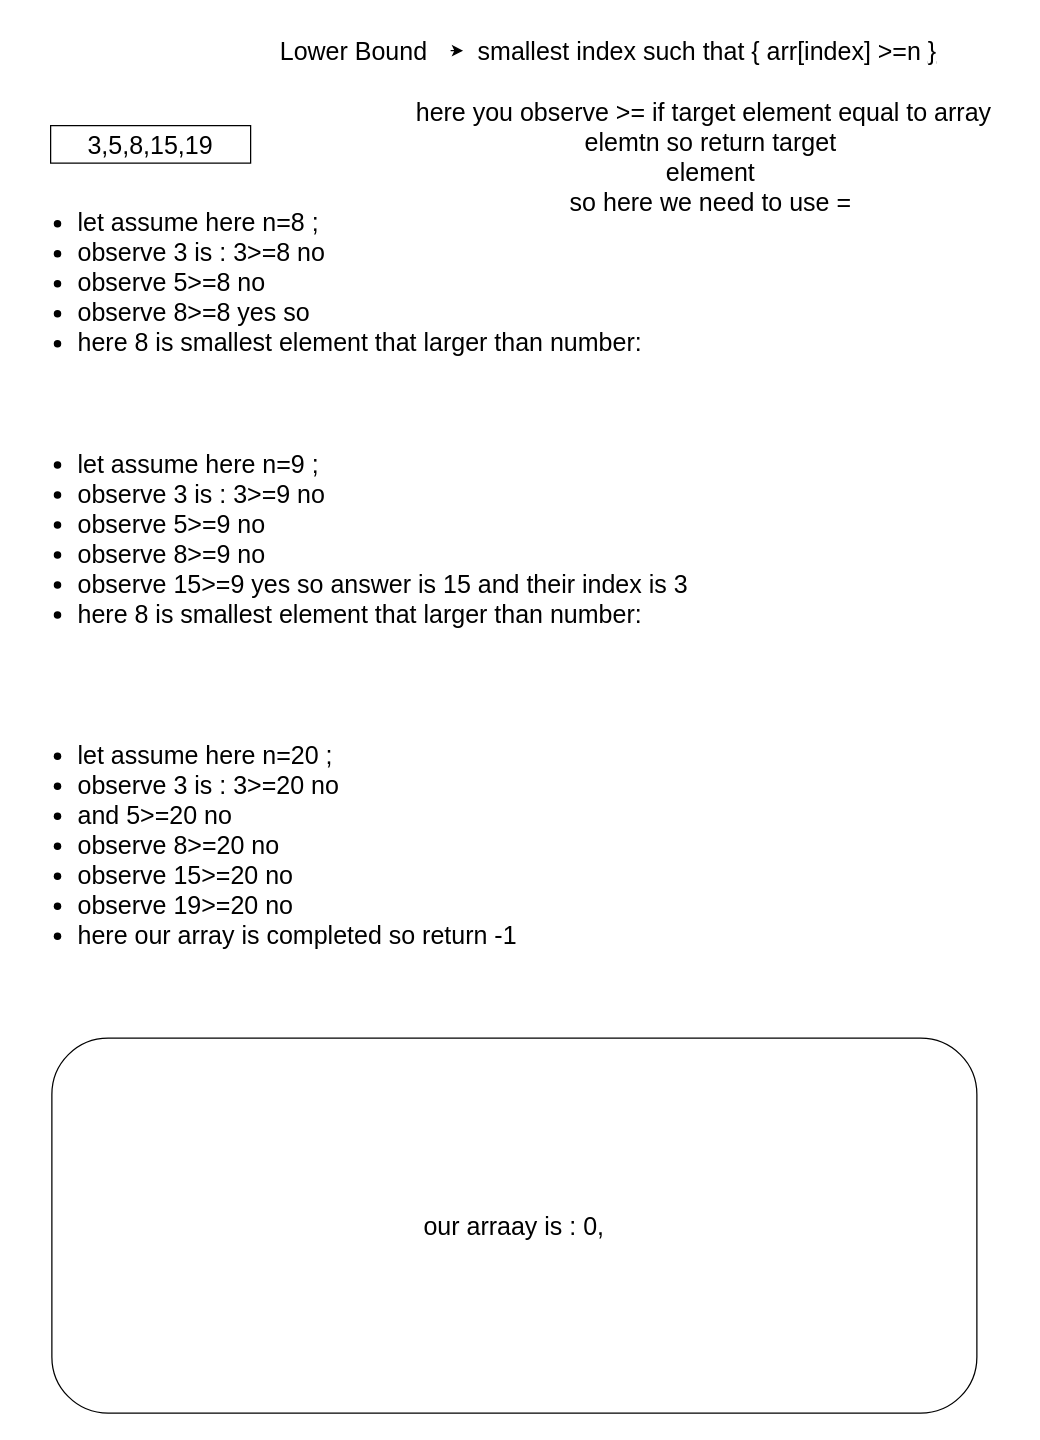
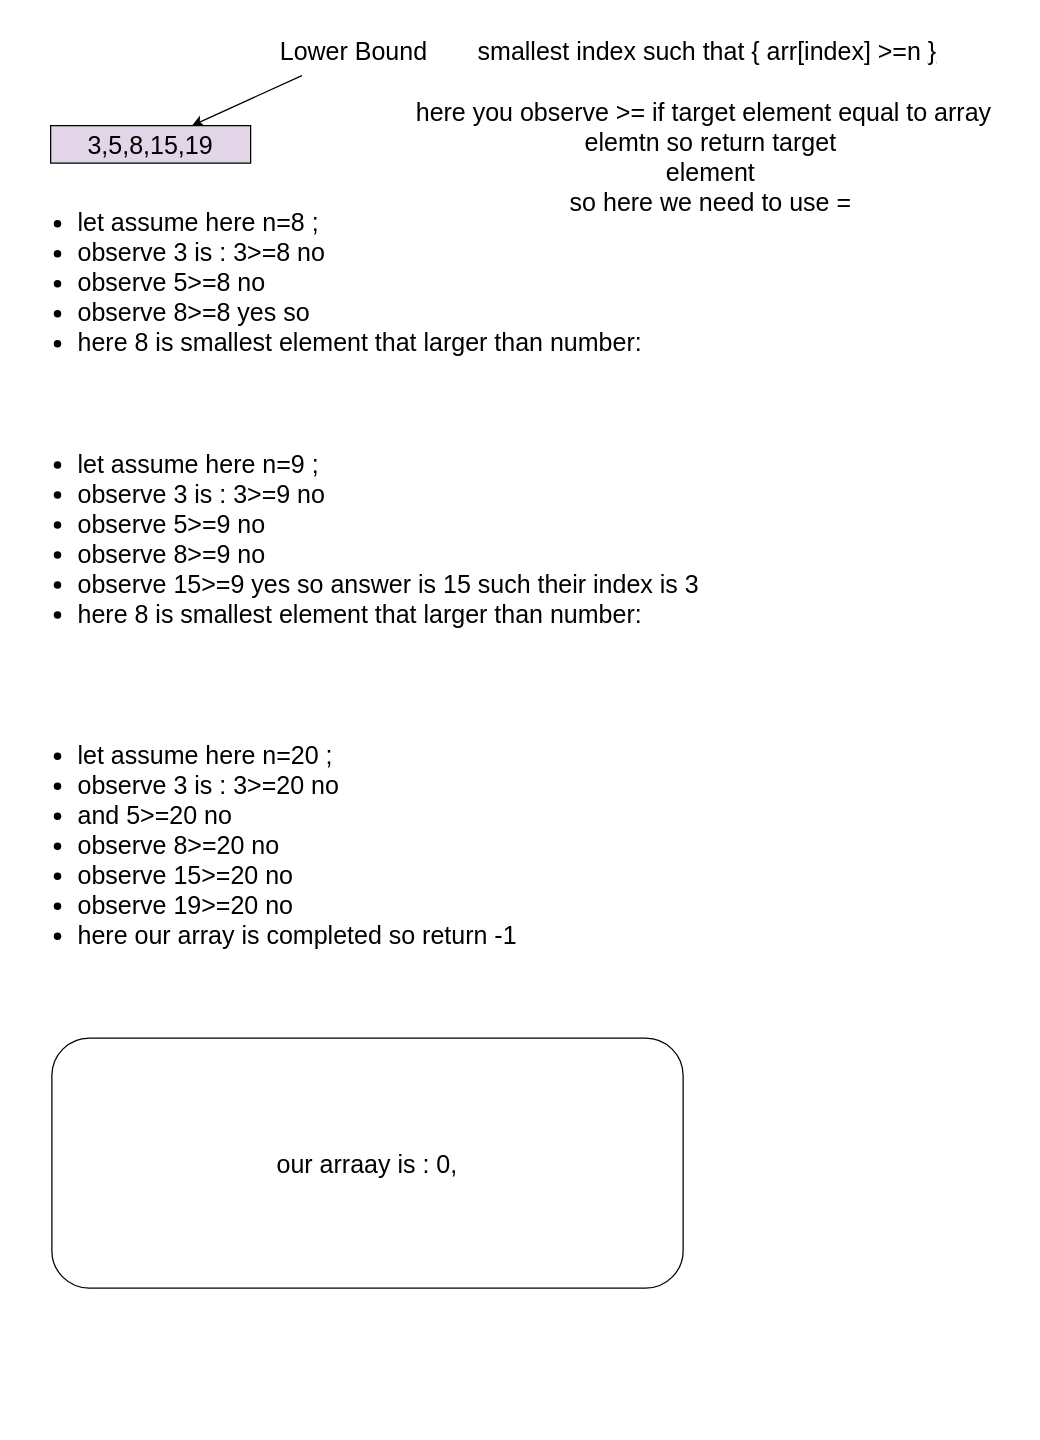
edge "Lower Bound" -> "smallest index such that { arr[index] >=n }": now "Lower Bound" -> "3,5,8,15,19"
node "3,5,8,15,19": fillcolor #ffffff -> #e1d5e7
node "let assume here n=9 ; observe 3 is : 3>=9 no observe 5>=9 no observe 8>=9 no observe 15>=9 yes so answer is 15 and their index is 3 here 8 is smallest element that larger than number:": label "let assume here n=9 ; observe 3 is : 3>=9 no observe 5>=9 no observe 8>=9 no observe 15>=9 yes so answer is 15 and their index is 3 here 8 is smallest element that larger than number:" -> "let assume here n=9 ; observe 3 is : 3>=9 no observe 5>=9 no observe 8>=9 no observe 15>=9 yes so answer is 15 such their index is 3 here 8 is smallest element that larger than number:"
node "our arraay is : 0,": size 925x375 -> 631x250
